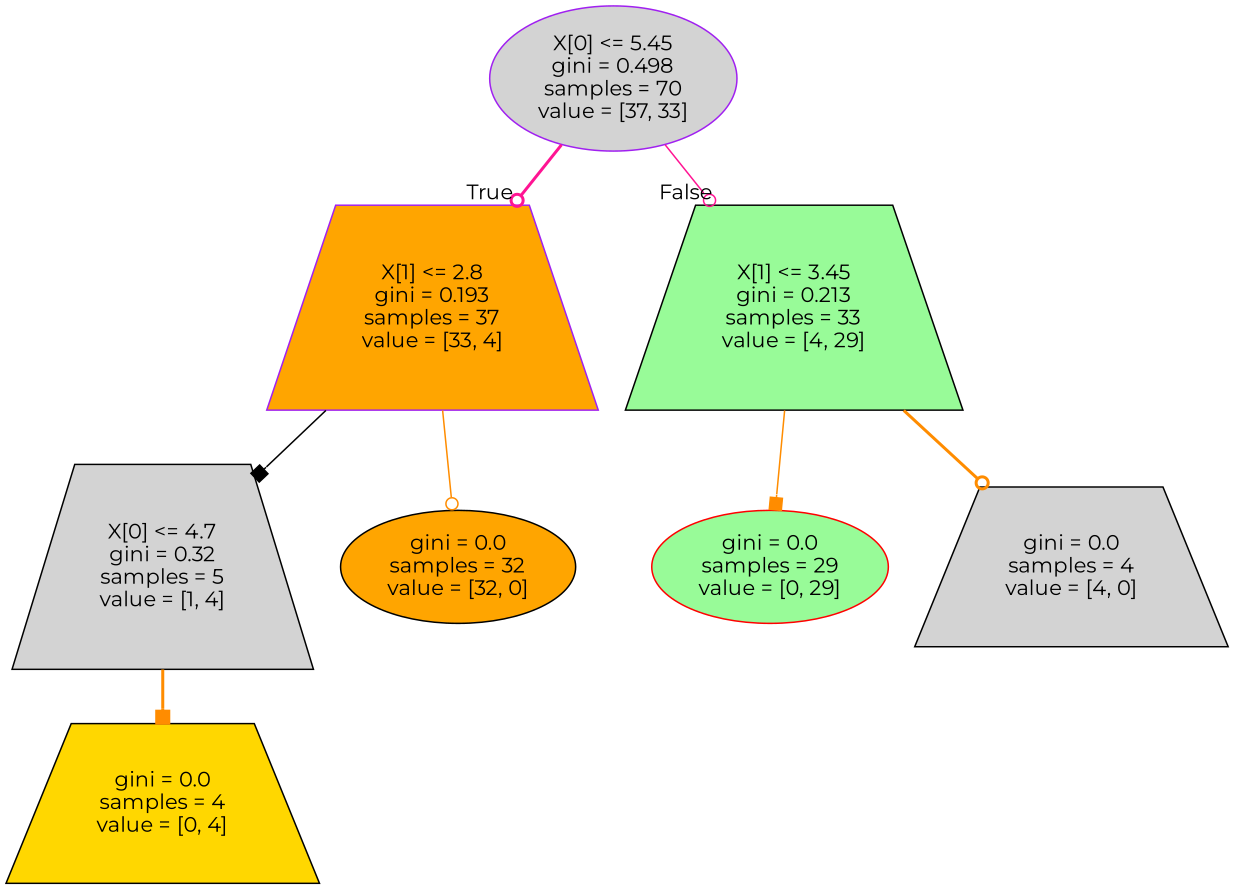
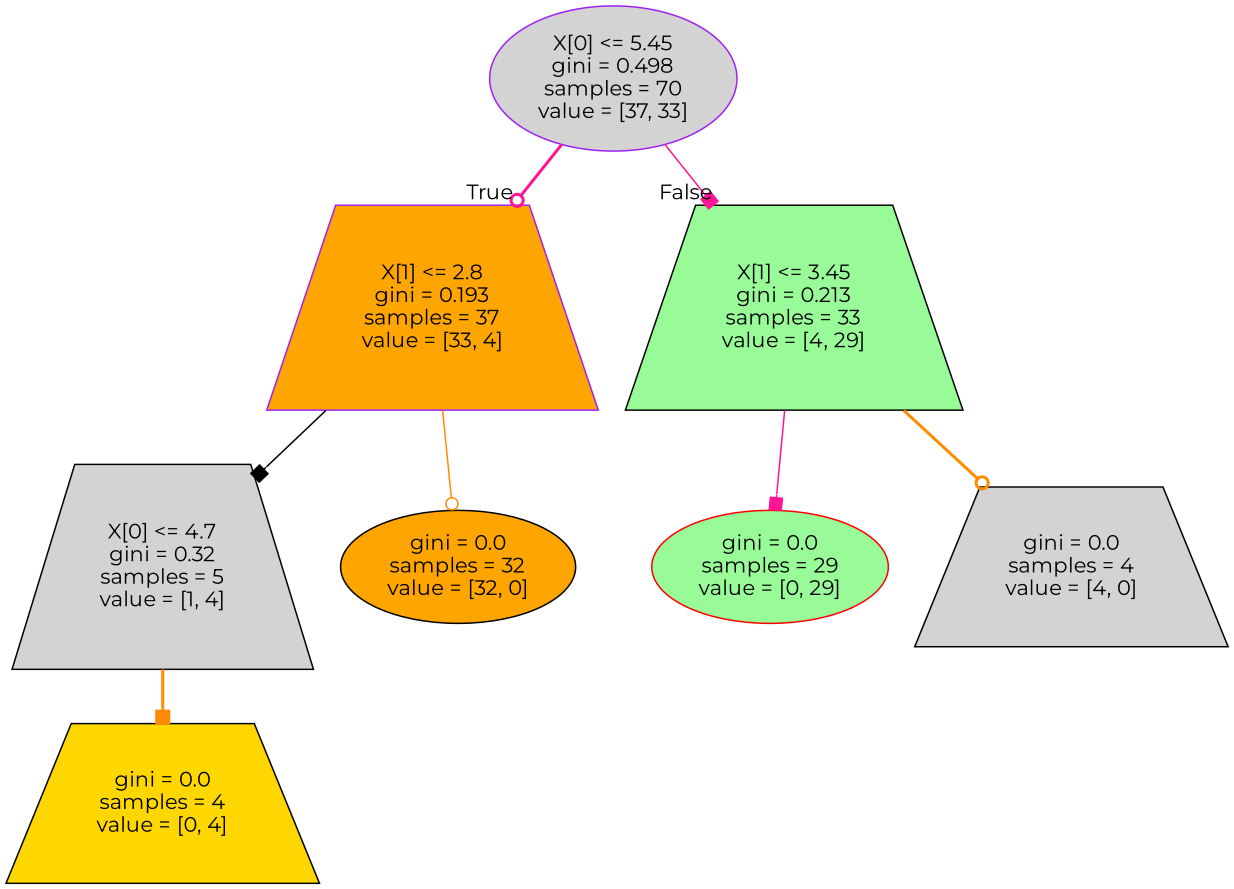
edge "X[0] <= 5.45 gini = 0.498 samples = 70 value = [37, 33]" -> "X[1] <= 3.45 gini = 0.213 samples = 33 value = [4, 29]": arrowhead odot -> box
edge "X[1] <= 3.45 gini = 0.213 samples = 33 value = [4, 29]" -> "gini = 0.0 samples = 29 value = [0, 29]": color darkorange -> deeppink
